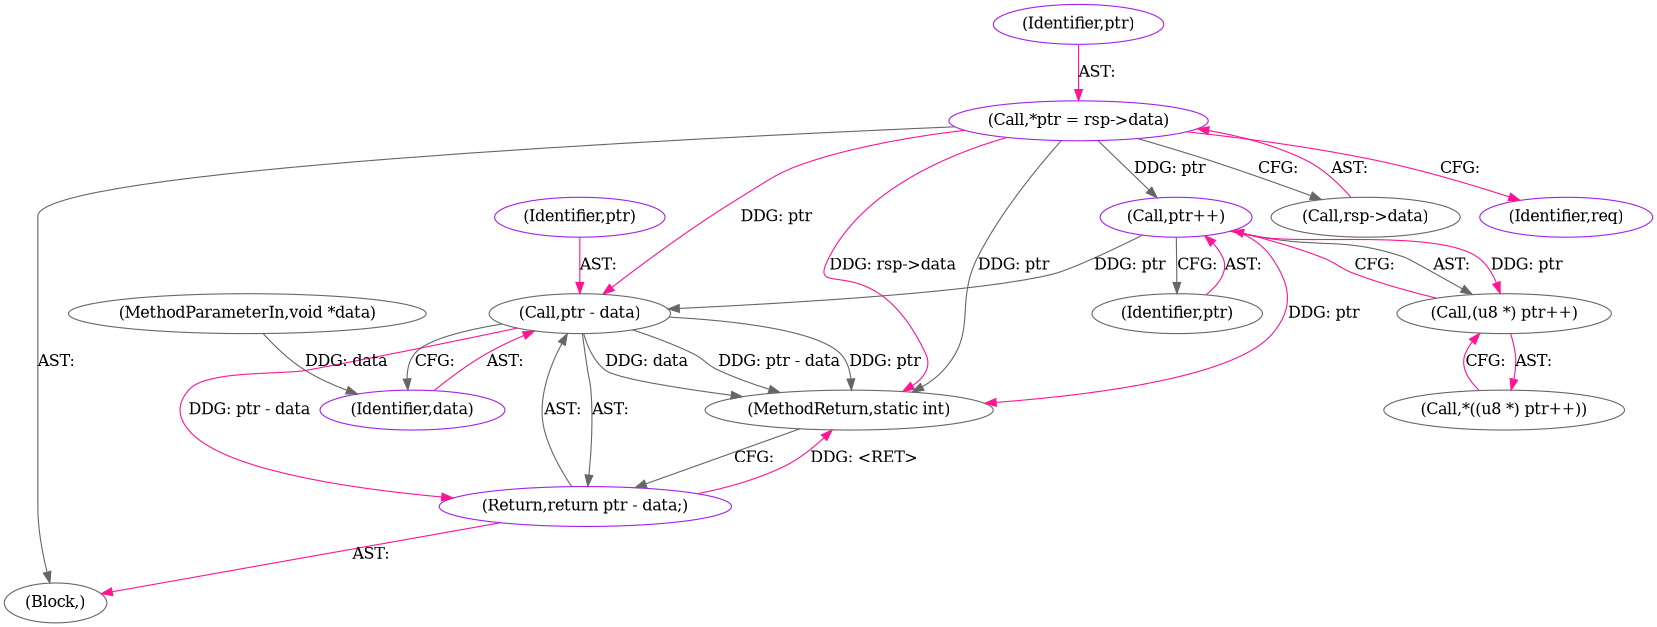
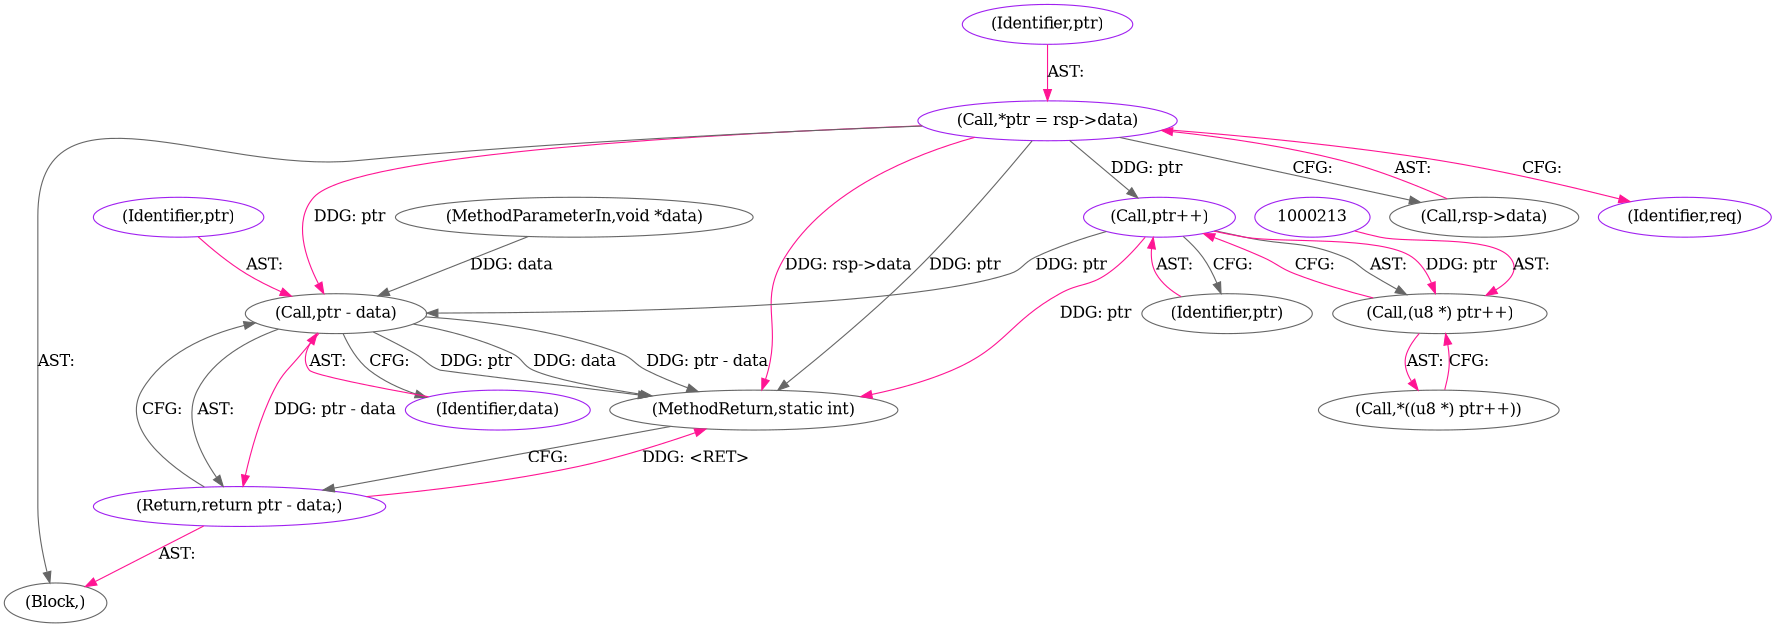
node "1000213": added
edge "(MethodParameterIn,void *data)" -> "(Identifier,data)": now "(MethodParameterIn,void *data)" -> "(Call,ptr - data)"
edge "(Return,return ptr - data;)" -> "(Call,ptr - data)": label "AST: " -> "CFG: "
